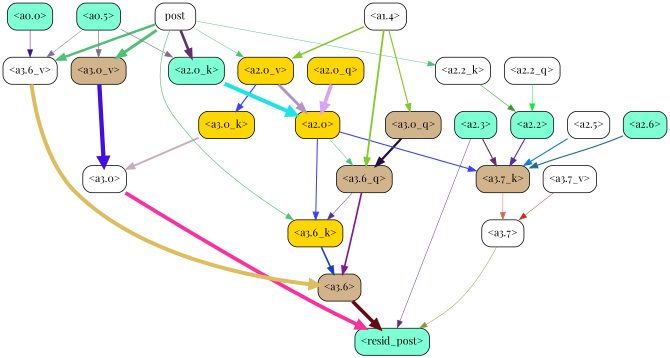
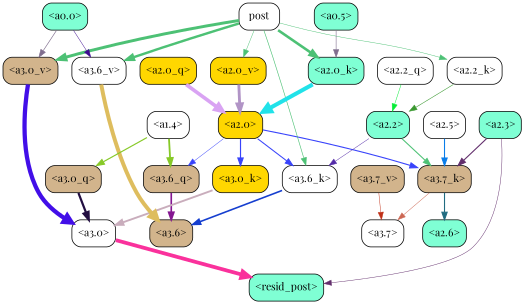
edge "<a0.5>" -> "<a3.0_v>": now "<a0.0>" -> "<a3.0_v>"
edge "post" -> "<a2.0_k>": color #622e6c -> #4dc175
edge "<a0.5>" -> "<a3.6_v>": removed
edge "<a1.4>" -> "<a2.0_v>": removed
edge "<a2.0_v>" -> "<a3.0_k>": now "<a2.0>" -> "<a3.0_k>"
edge "<a2.0>" -> "<a3.6_q>": color #4dc175 -> #3843fb
edge "<a2.2>" -> "<a3.7_k>": color #542ba8 -> #4dc175
edge "<a3.0_q>" -> "<a3.6_q>": now "<a3.0_q>" -> "<a3.0>"
edge "<a2.6>" -> "<a3.7_k>": reversed
node "<a3.7_v>": fillcolor white -> tan
edge "<a3.6_q>" -> "<a3.6_k>": now "<a2.2>" -> "<a3.6_k>"
node "<a3.6_k>": fillcolor gold -> white
edge "<a3.7>" -> "<resid_post>": removed
edge "<a3.6>" -> "<resid_post>": removed
